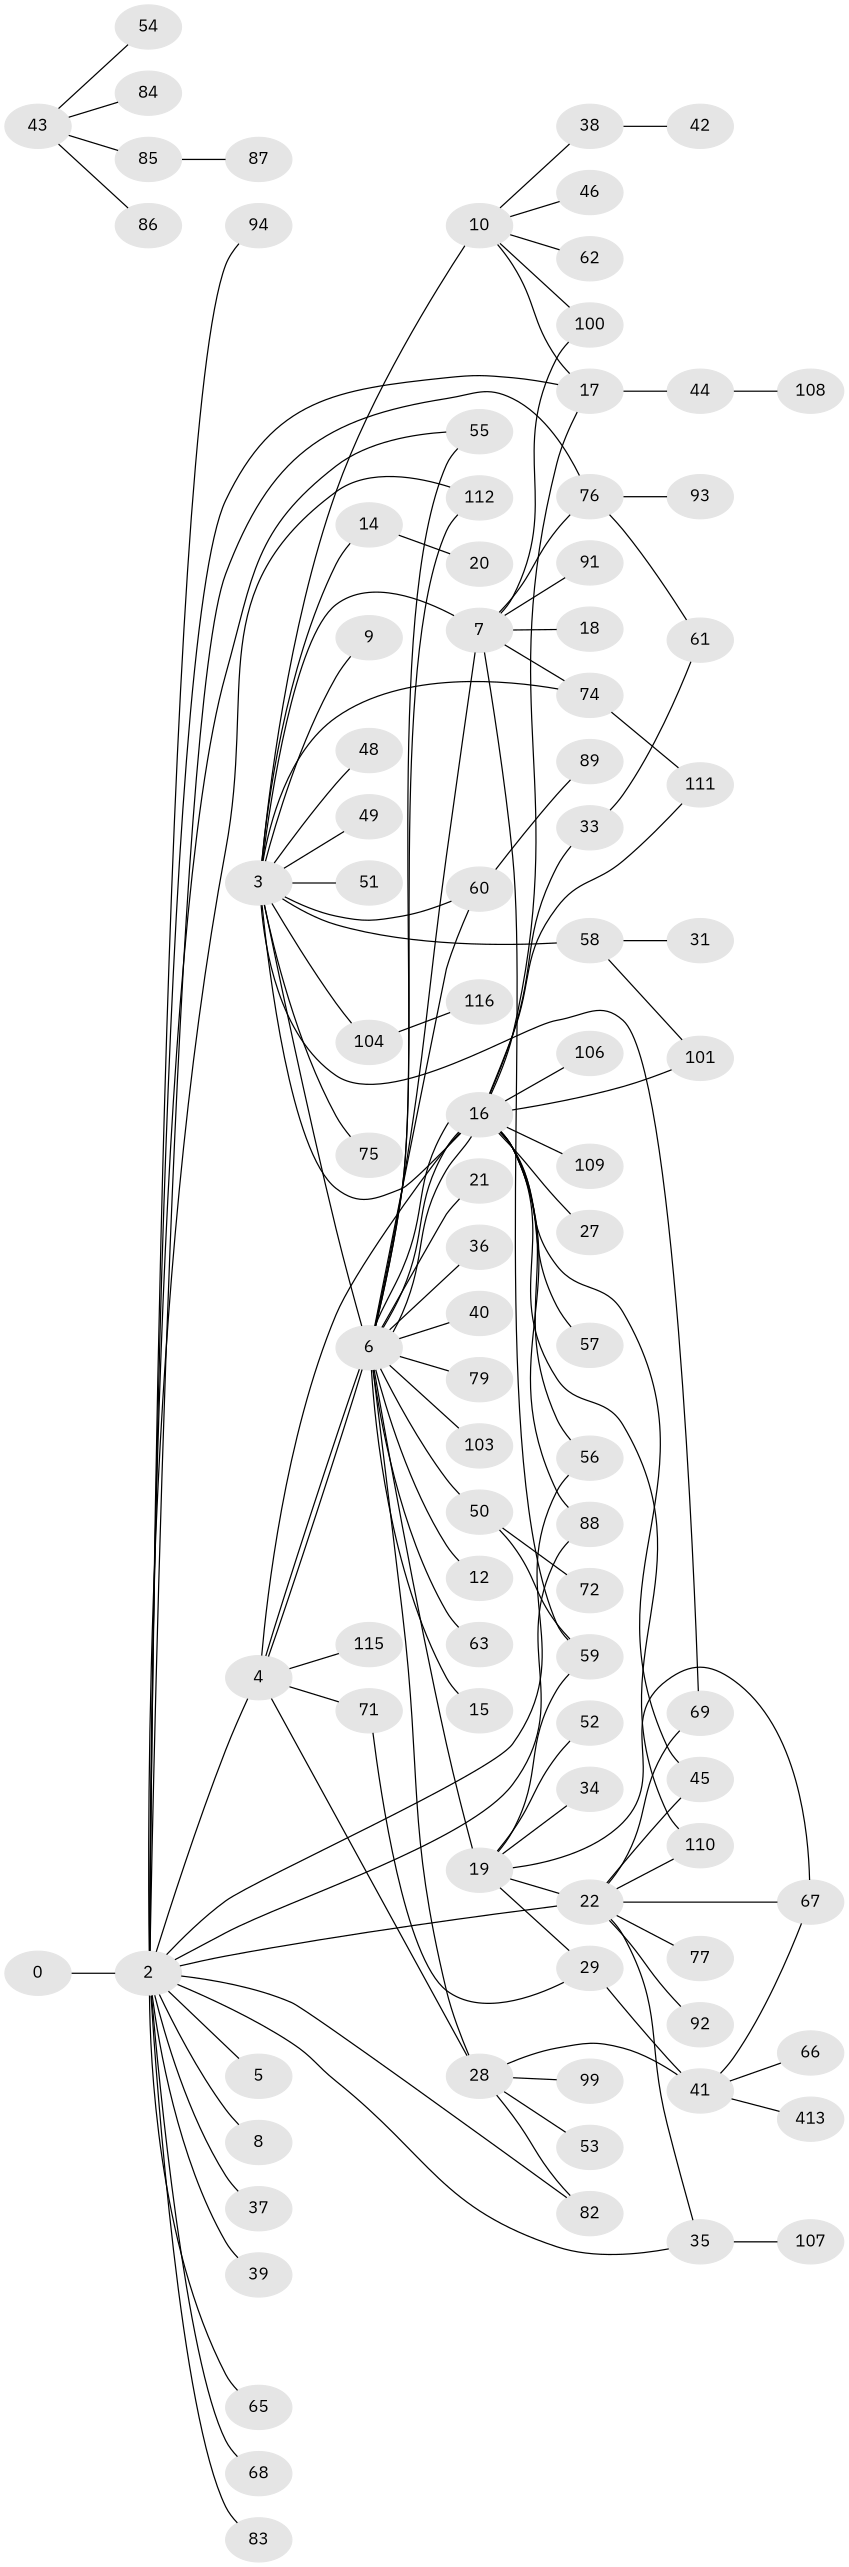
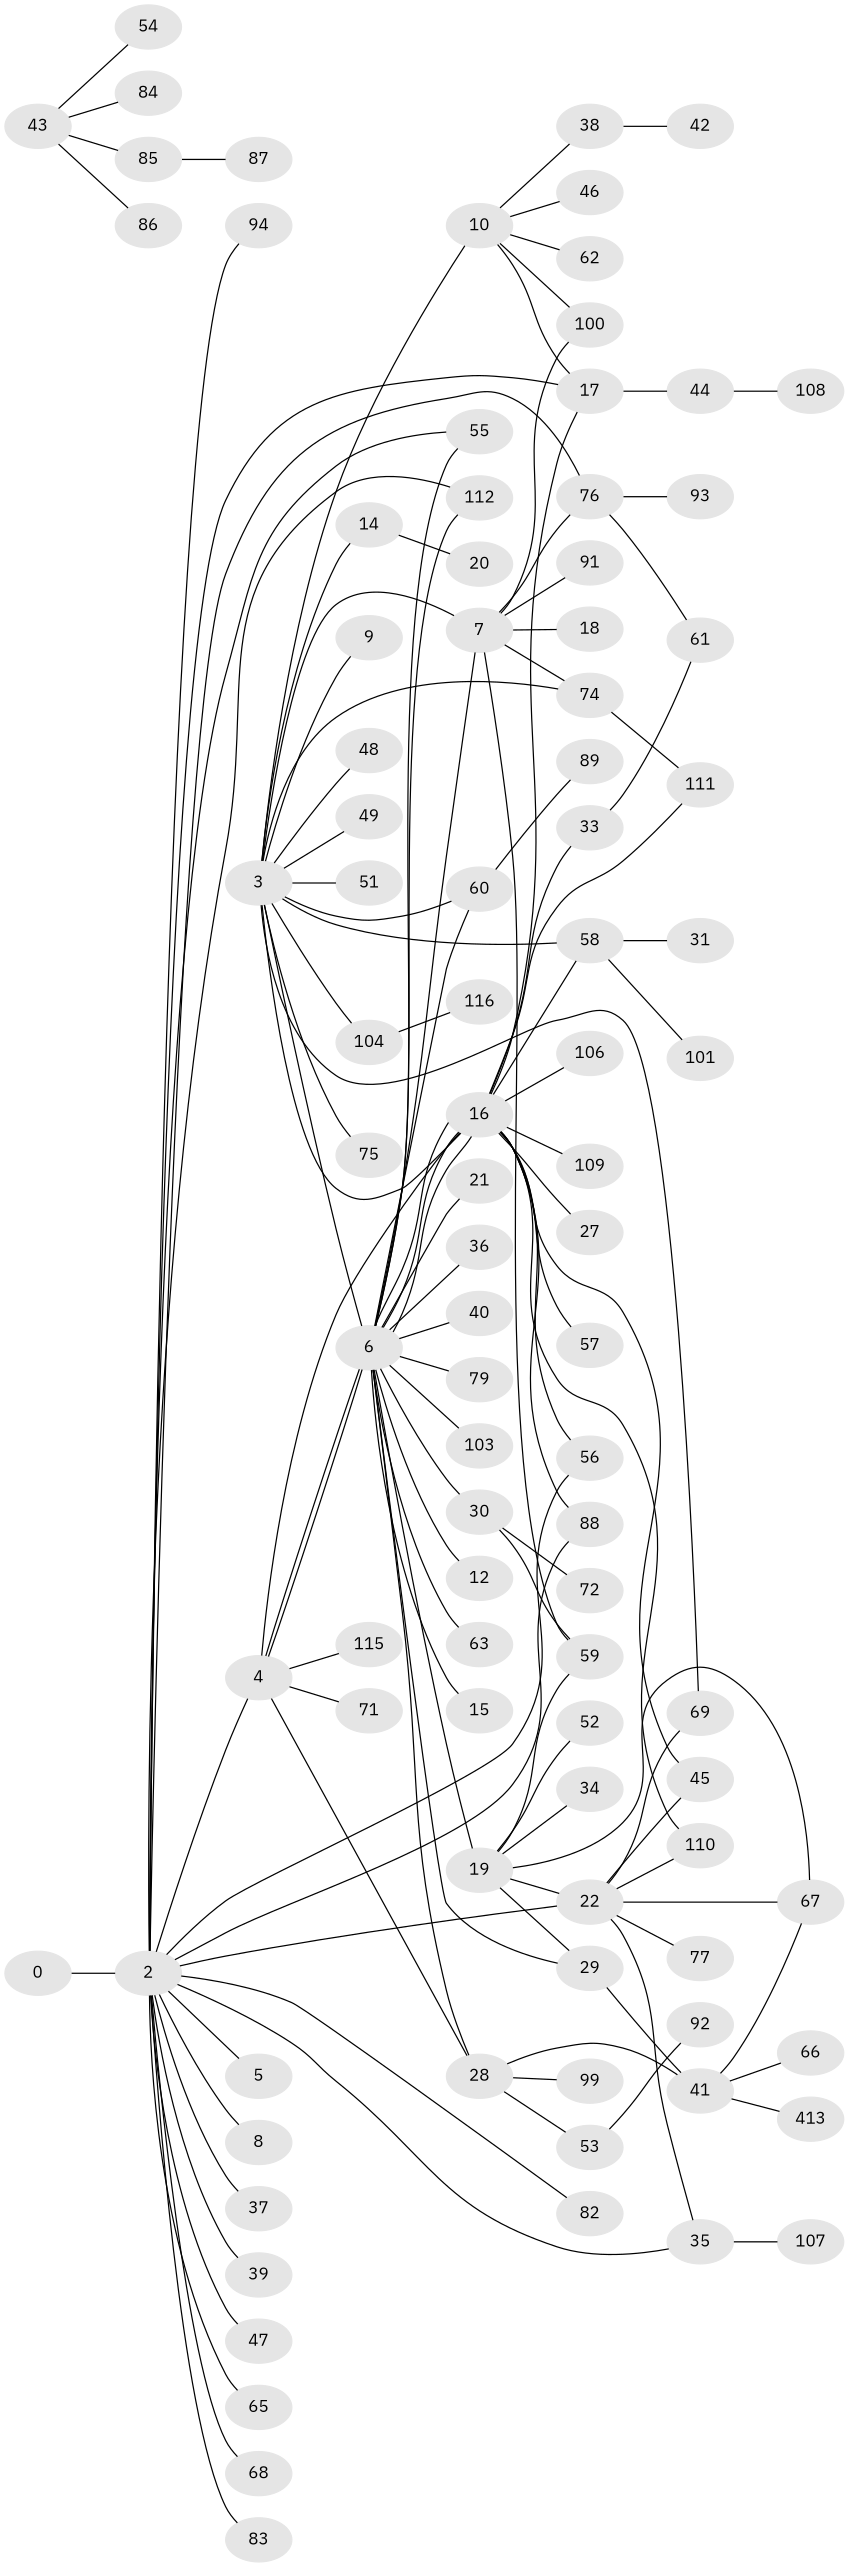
edge "101" -- "16": now "58" -- "16"
node "50": label "50" -> "30"
edge "71" -- "29": now "6" -- "29"
edge "22" -- "92": now "53" -- "92"
edge "28" -- "82": removed
node "47": added
